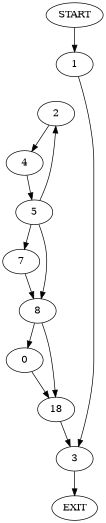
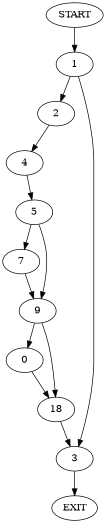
edge "5" -> "2": now "1" -> "2"
node "8": label "8" -> "9"
